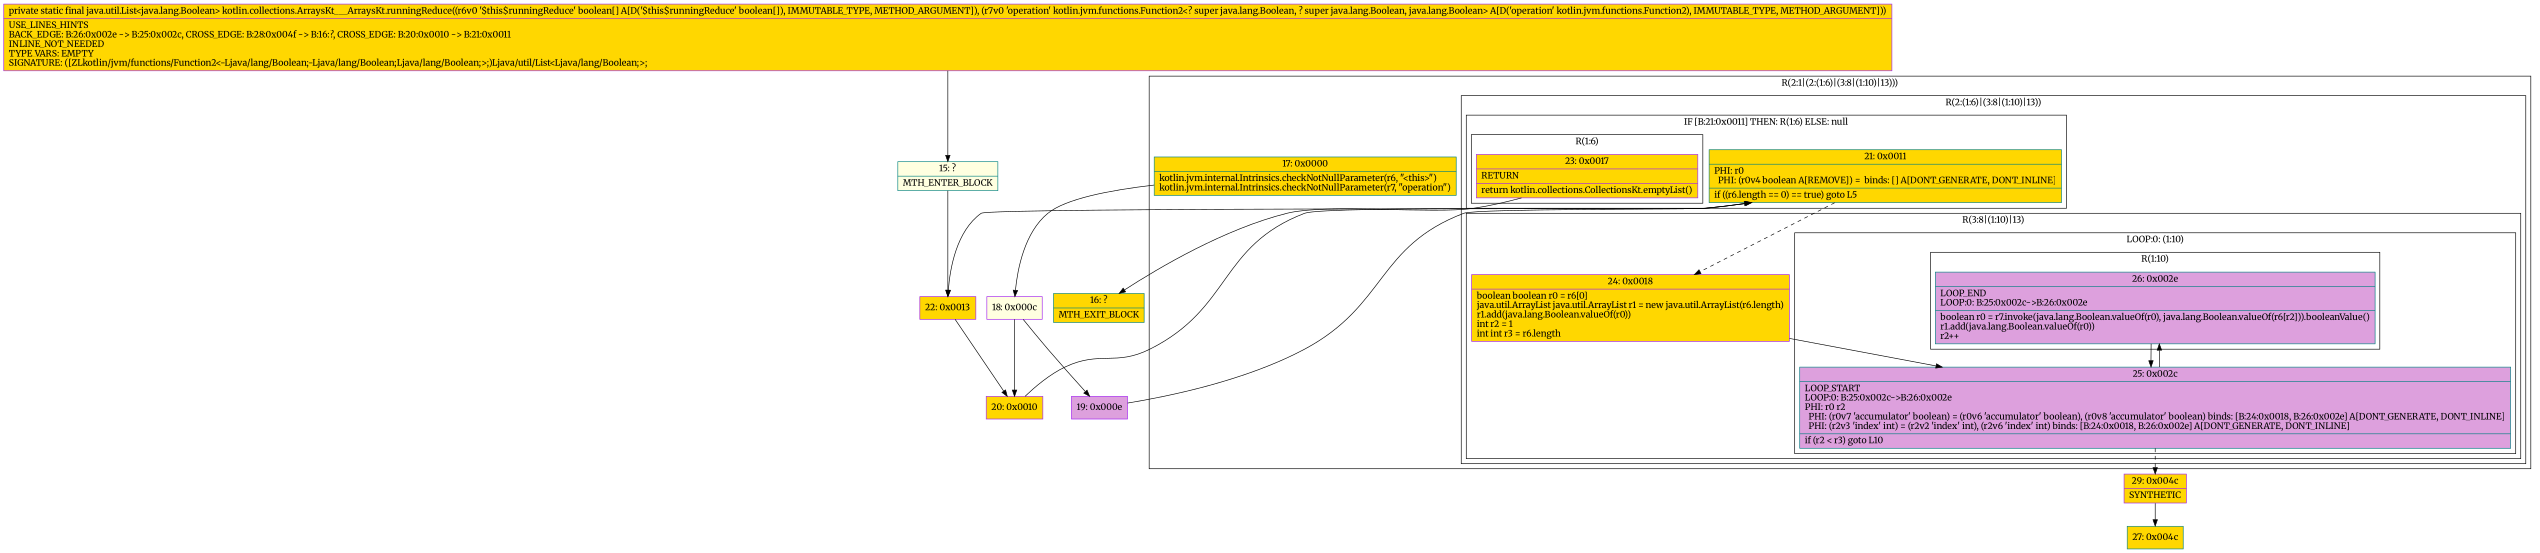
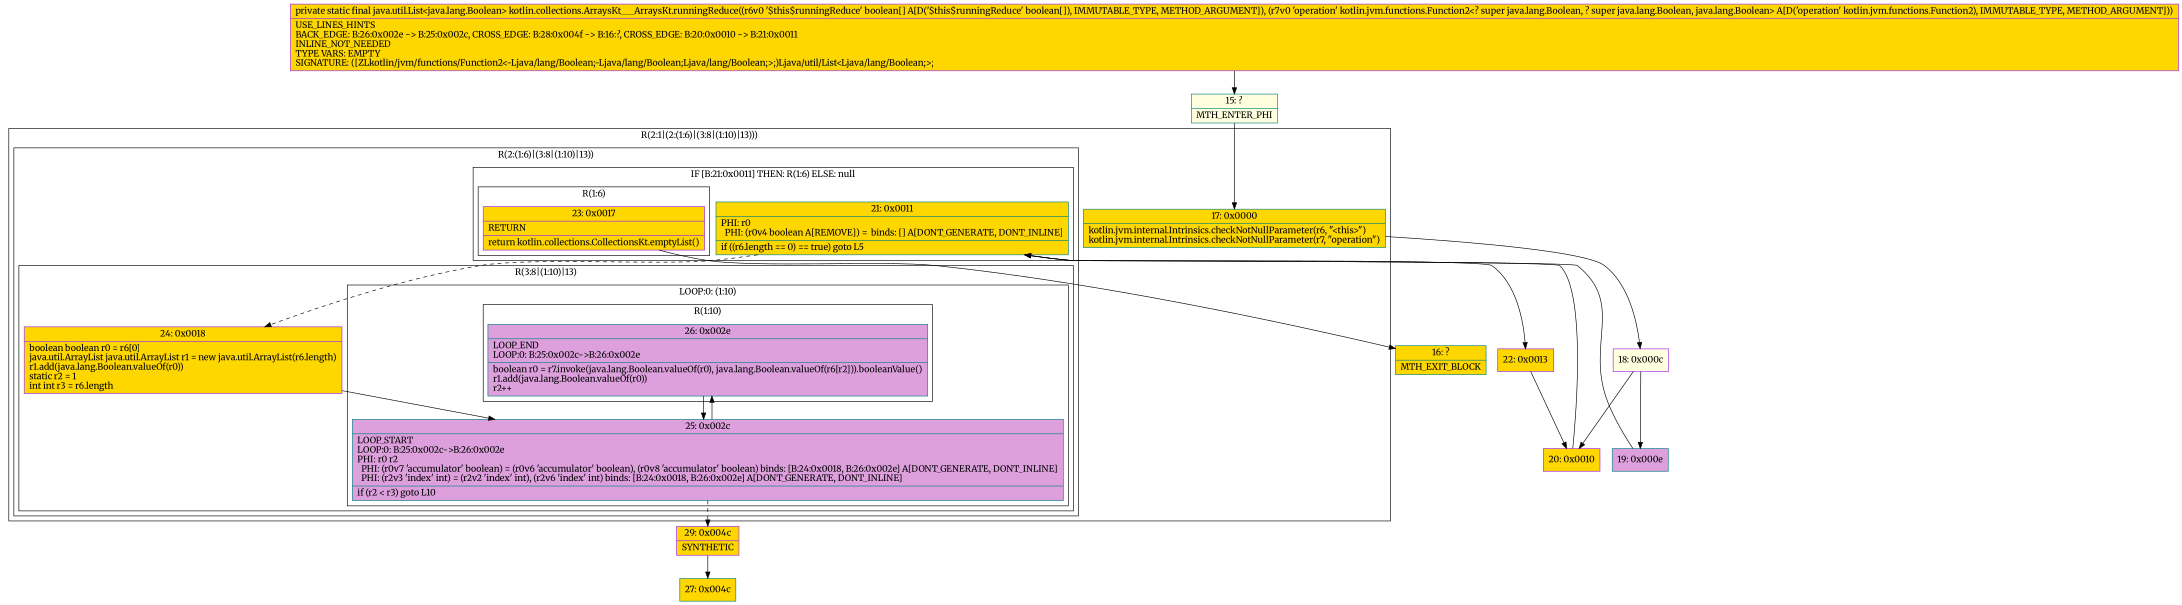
node "15: ?": text "MTH_ENTER_BLOCK" -> "MTH_ENTER_PHI"
edge "15: ?" -> "22: 0x0013": now "15: ?" -> "17: 0x0000"
node "24: 0x0018": text "int r2 = 1" -> "static r2 = 1"
node "19: 0x000e": color purple -> teal
